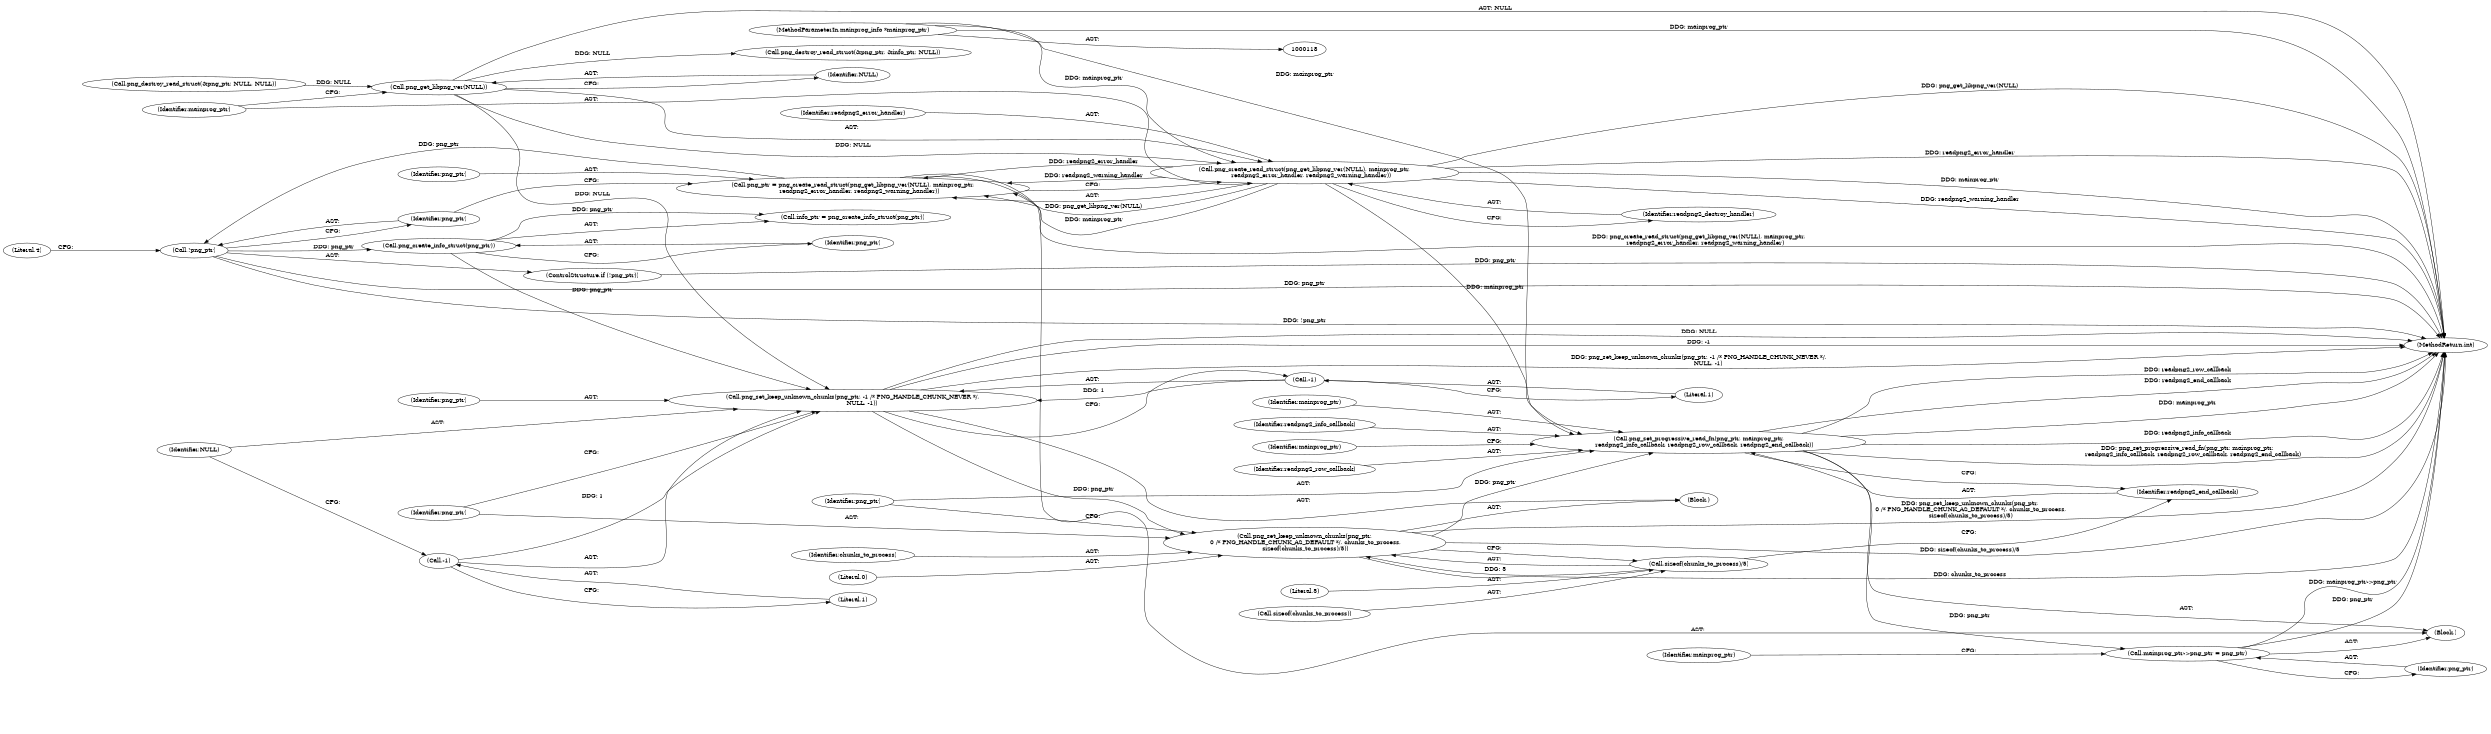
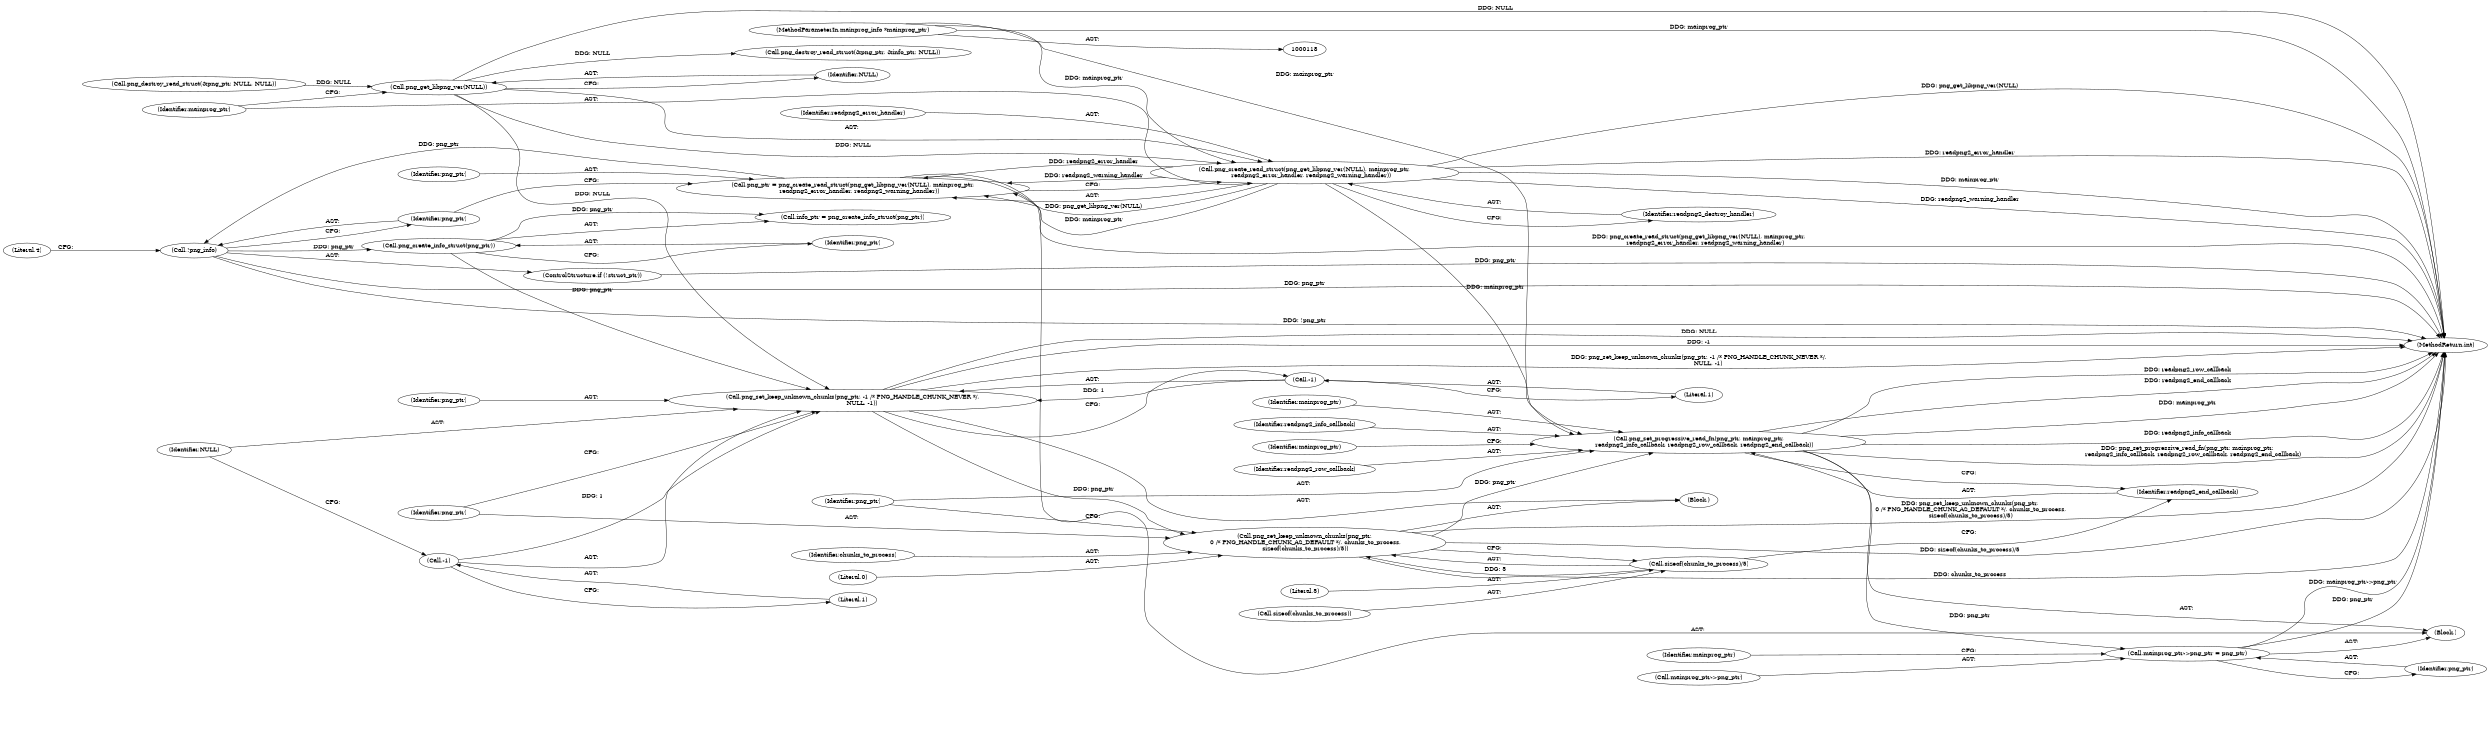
edge "(Call,png_get_libpng_ver(NULL))" -> "(MethodReturn,int)": label "AST: NULL" -> "DDG: NULL"
node "(Call,!png_ptr)": label "(Call,!png_ptr)" -> "(Call,!png_info)"
node "(ControlStructure,if (!png_ptr))": label "(ControlStructure,if (!png_ptr))" -> "(ControlStructure,if (!struct_ptr))"
node "(Call,mainprog_ptr->png_ptr)": added
